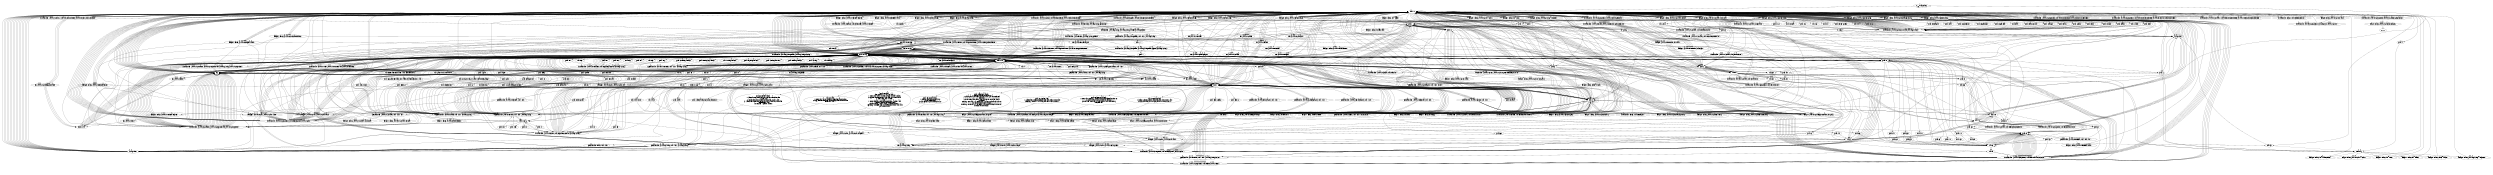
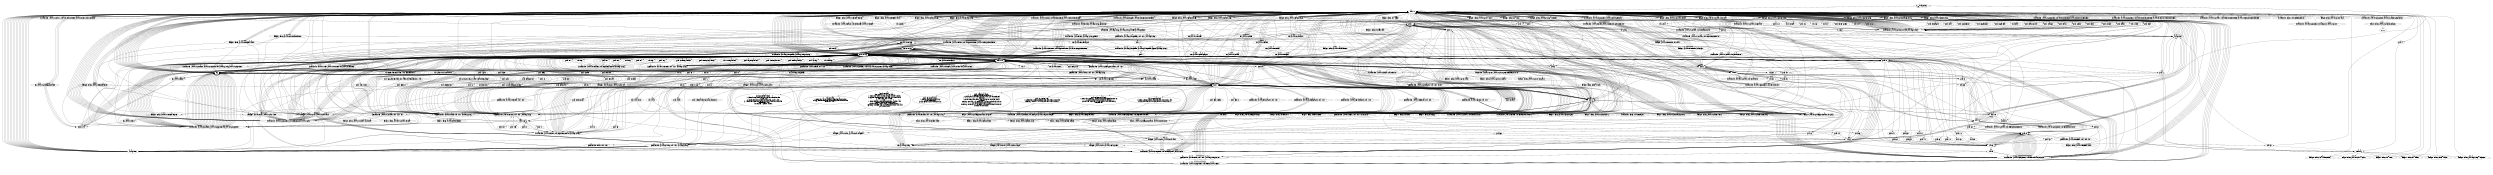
node "fieldput <Blox2: java.awt.Cursor crosshair>": added
node "push 470": added
